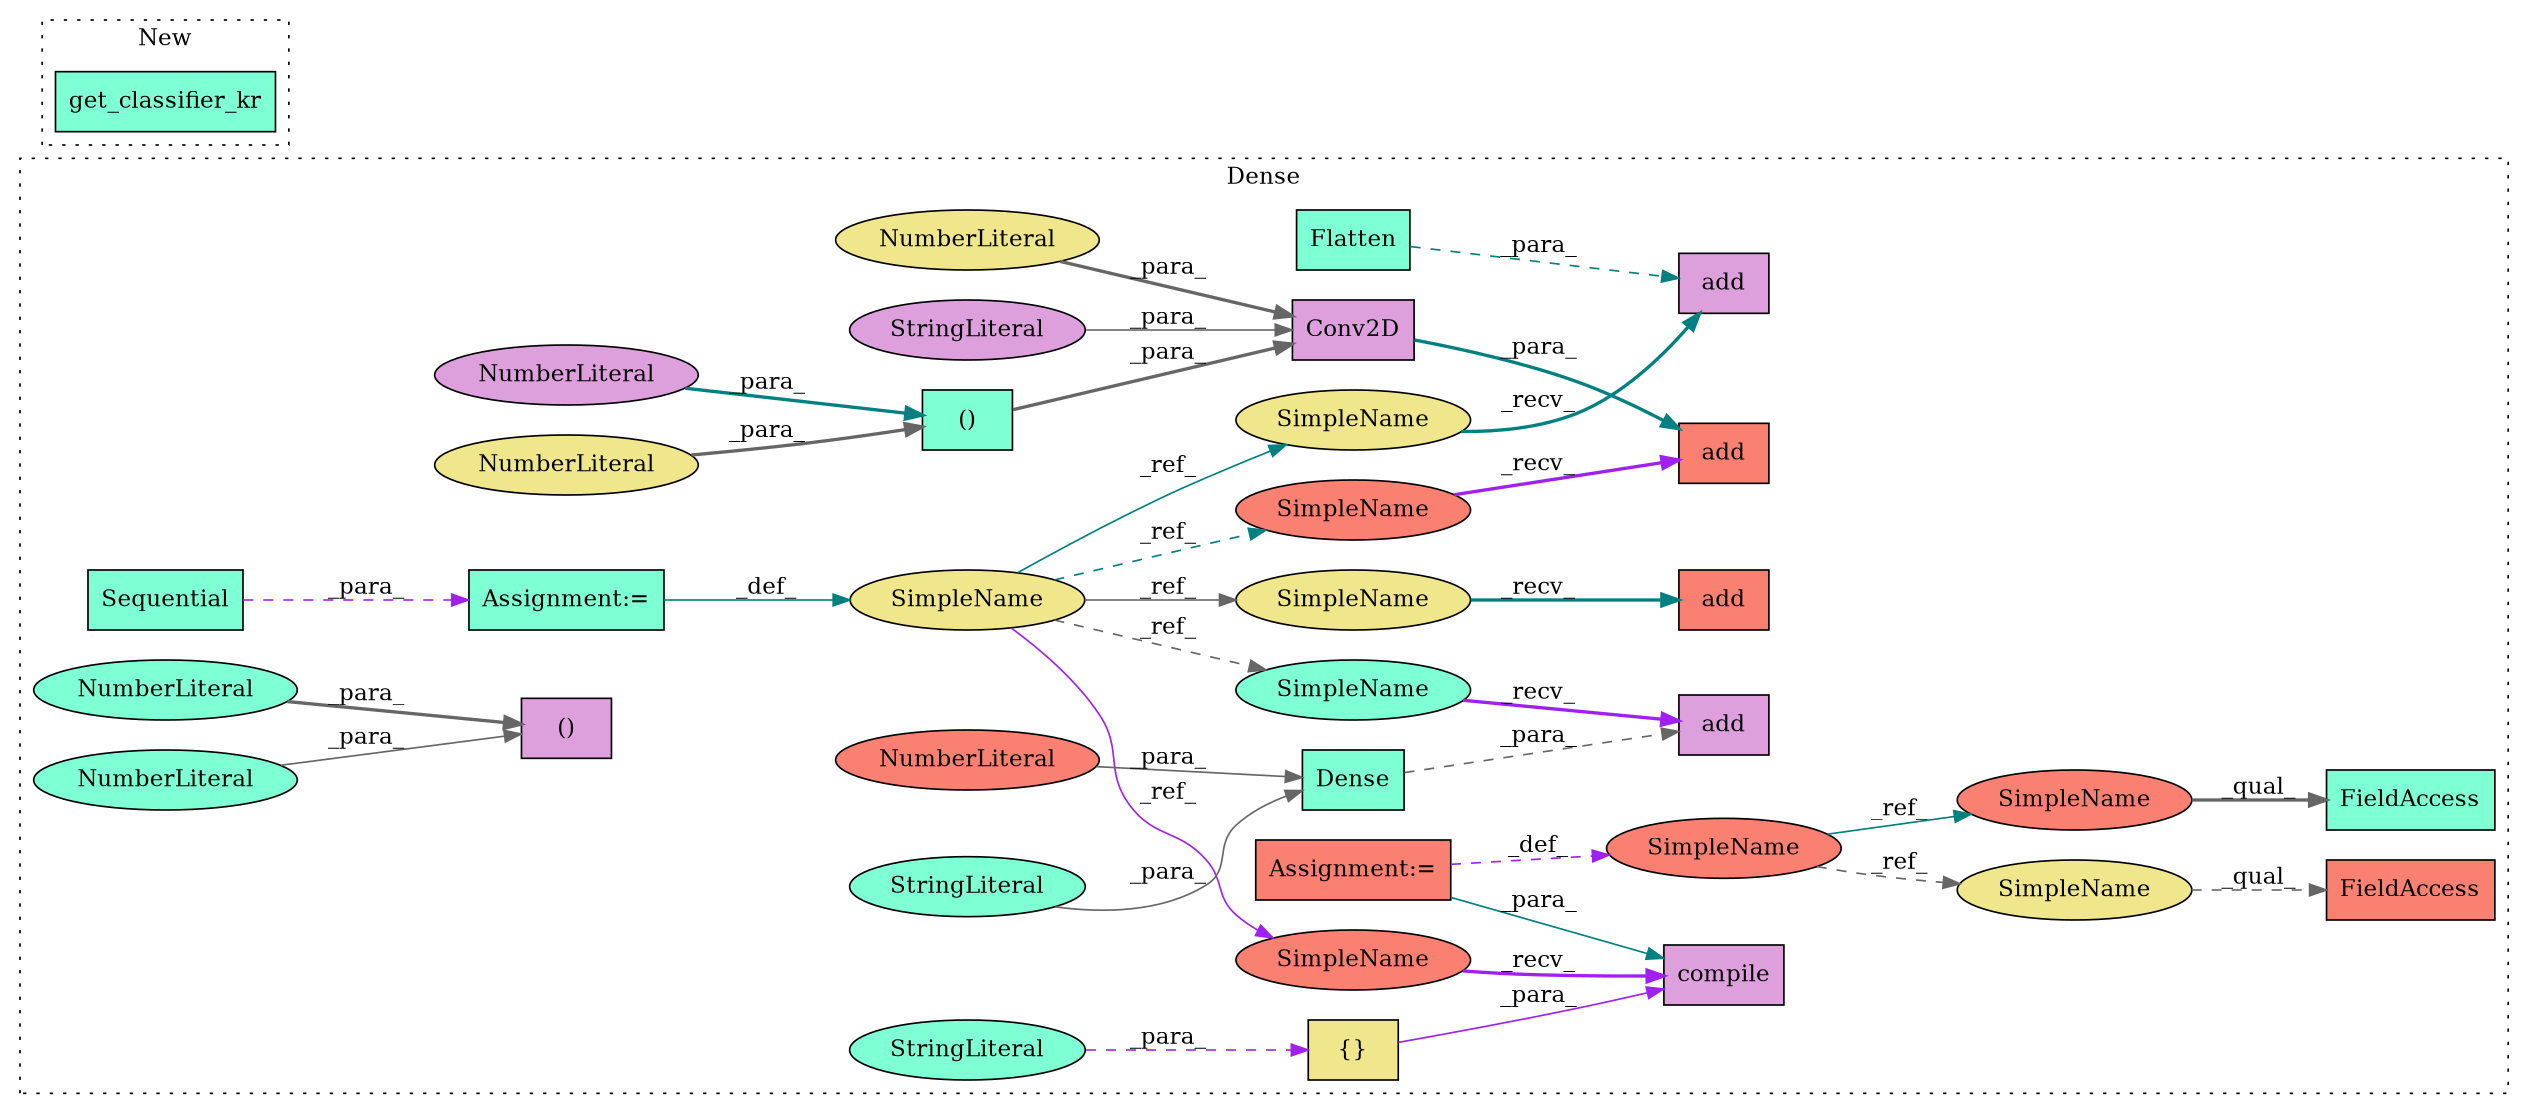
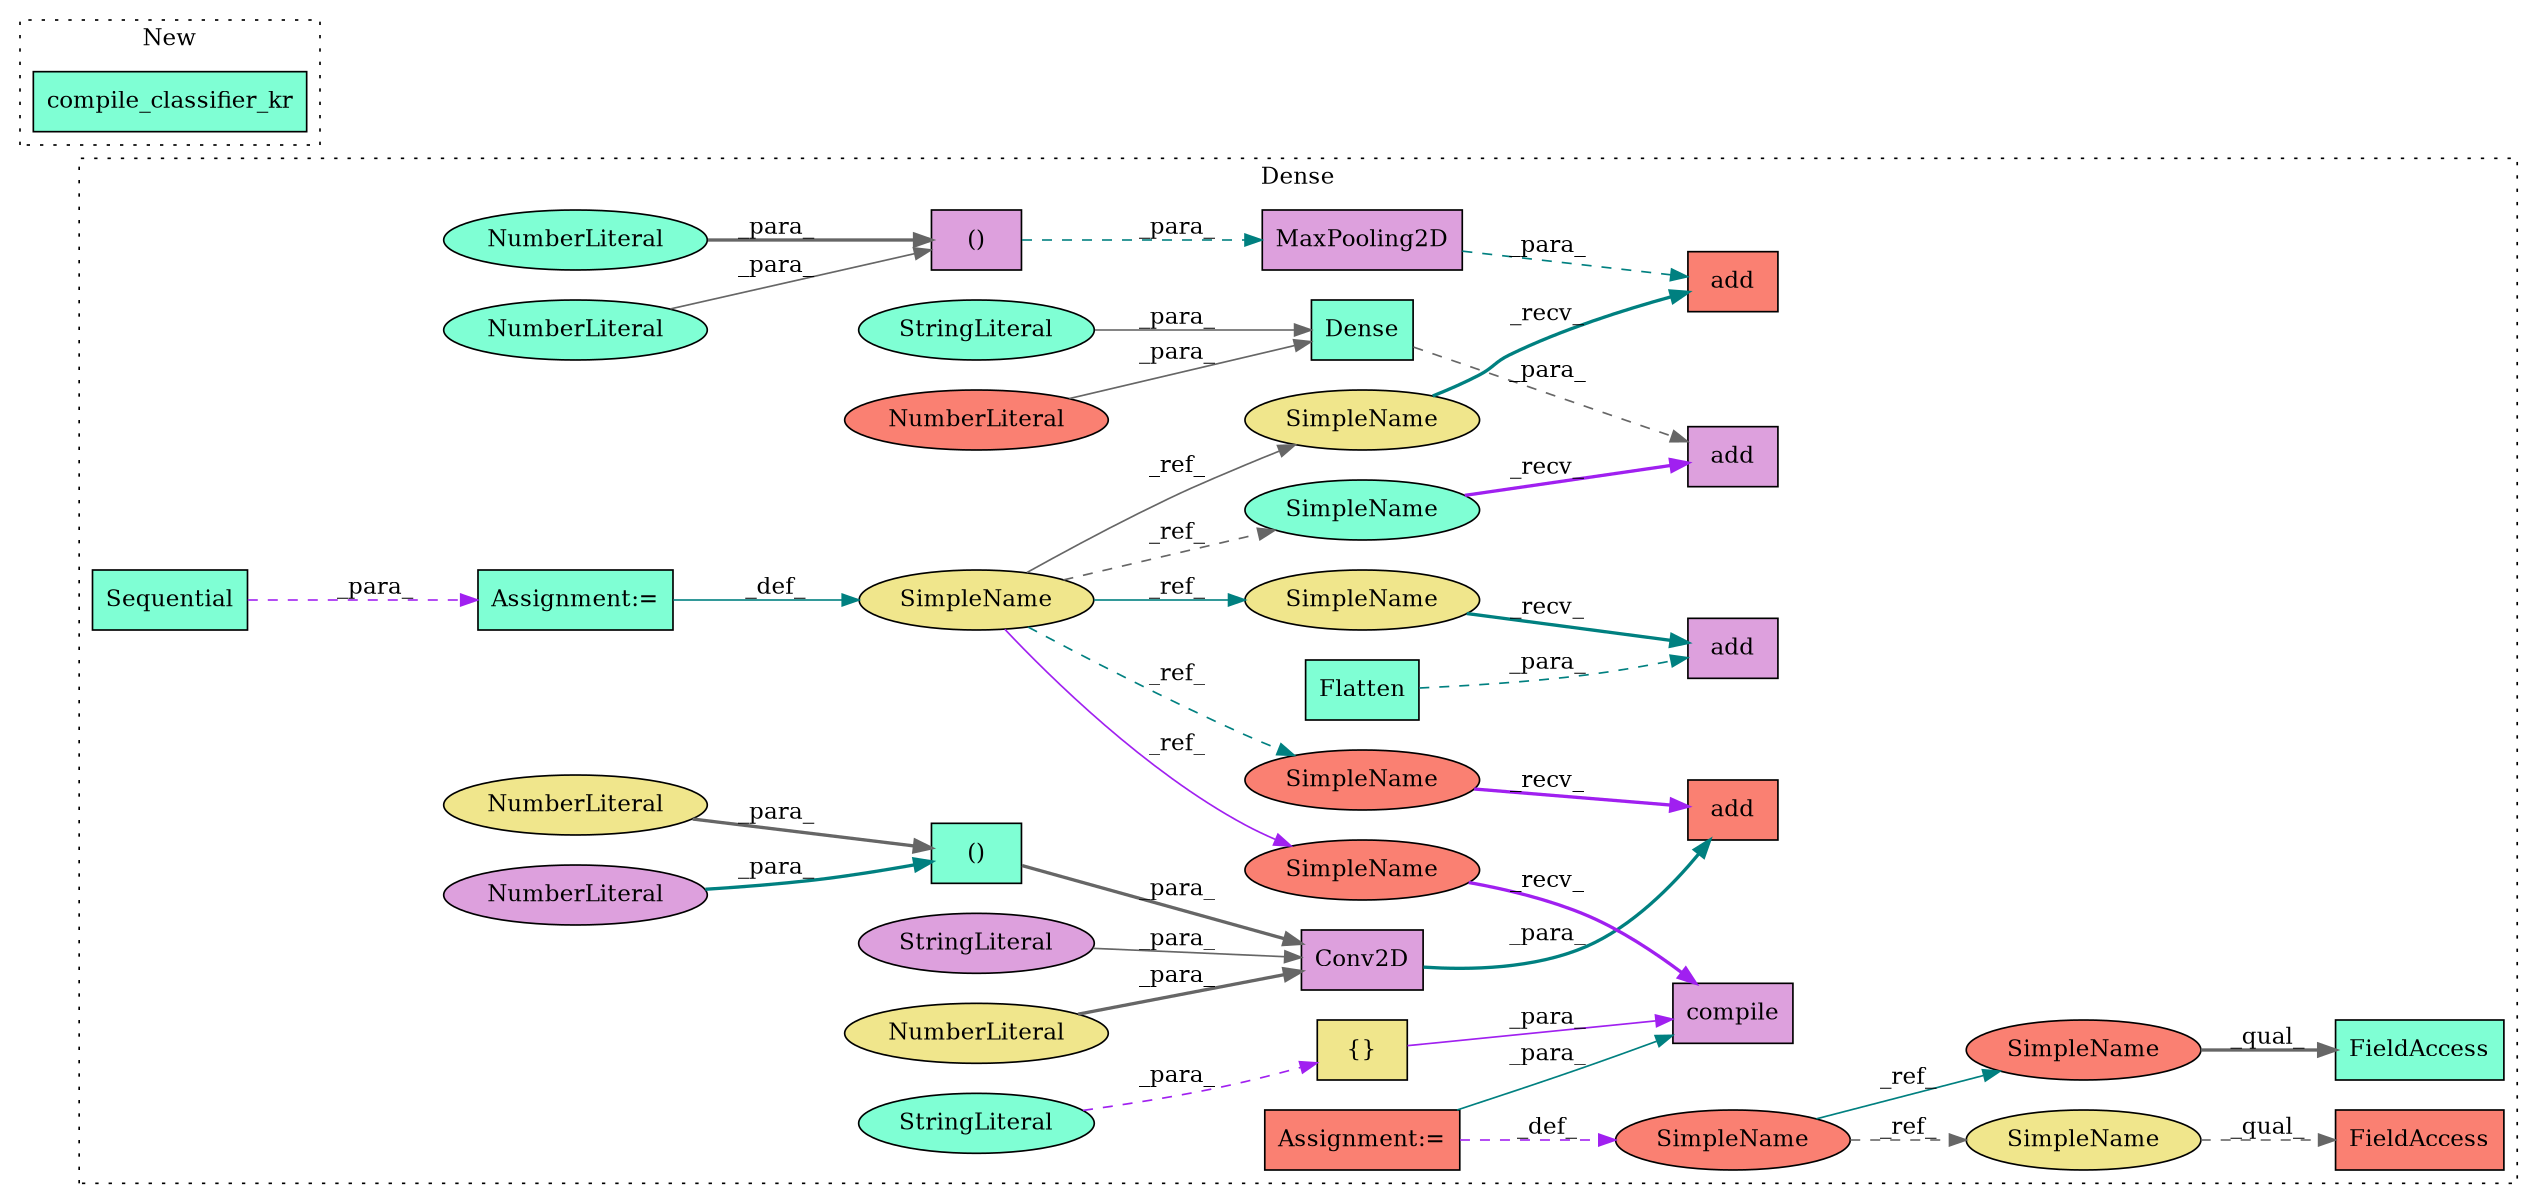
node "get_classifier_kr": label "get_classifier_kr" -> "compile_classifier_kr"
node "MaxPooling2D": added
